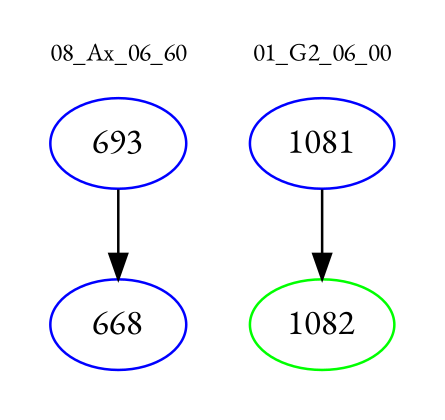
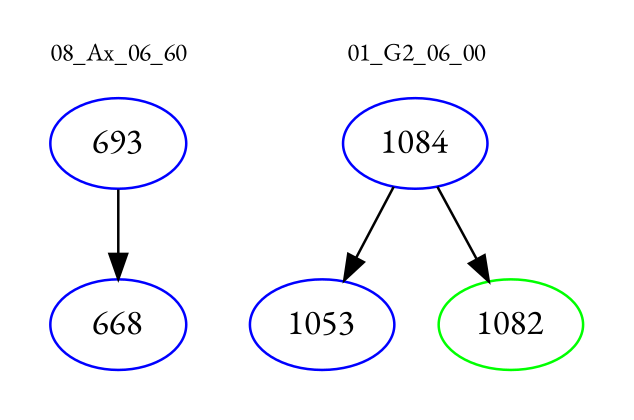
node "1081": label "1081" -> "1084"
node "1053": added
